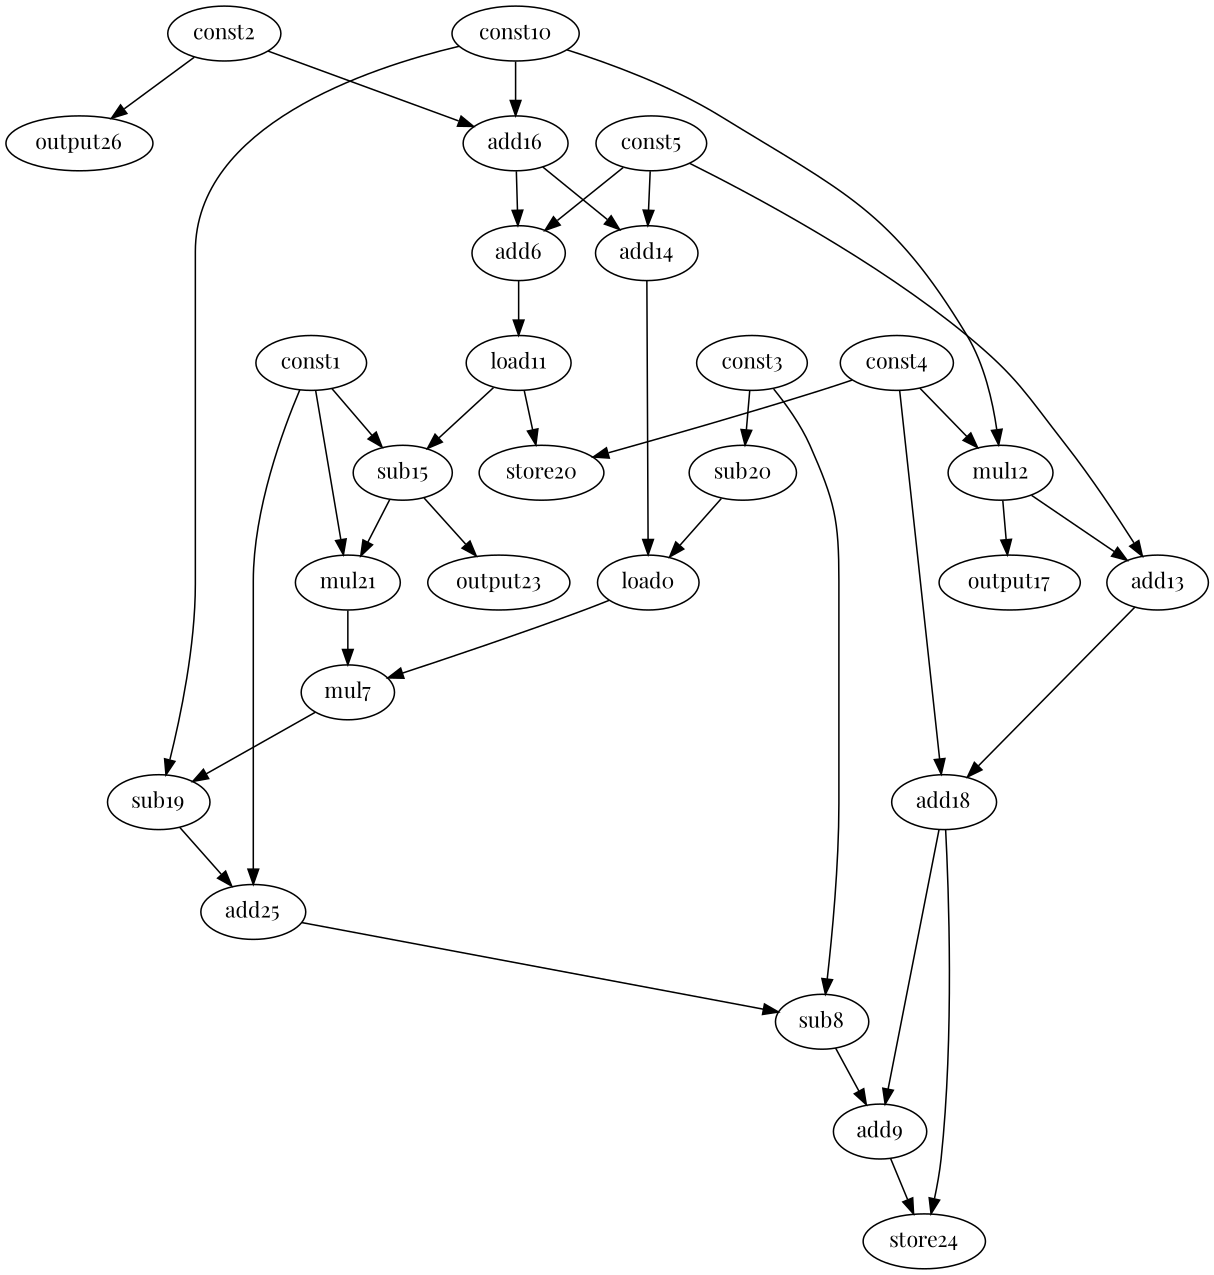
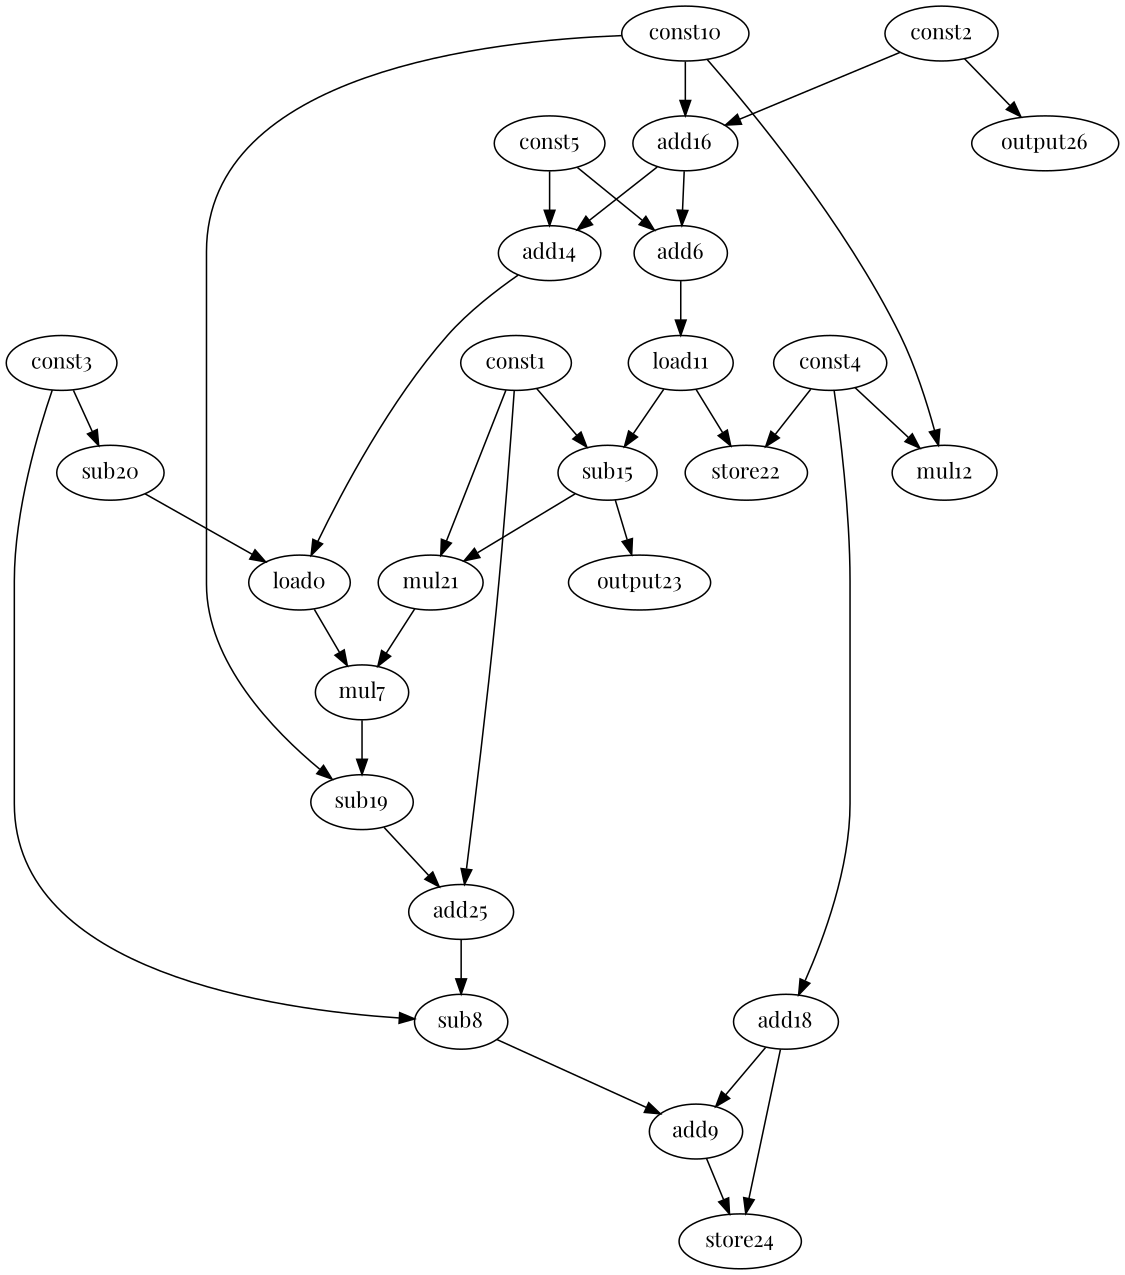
node "store20": label "store20" -> "store22"
node "output17": removed
node "add13": removed
